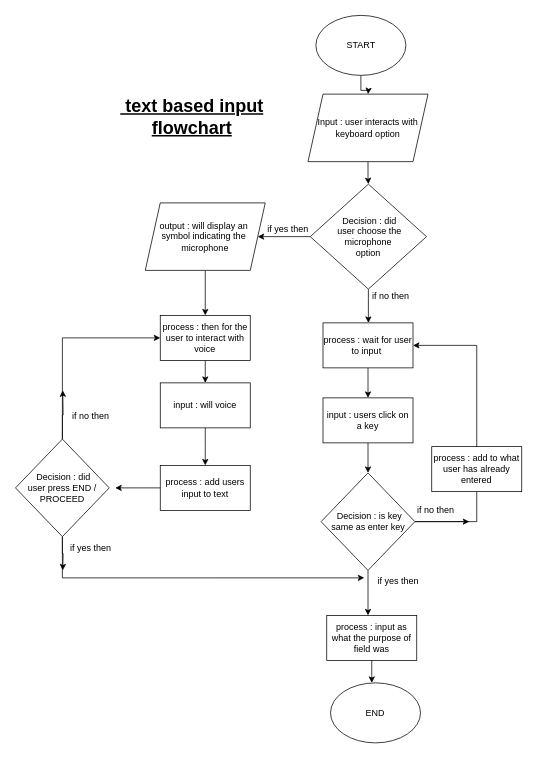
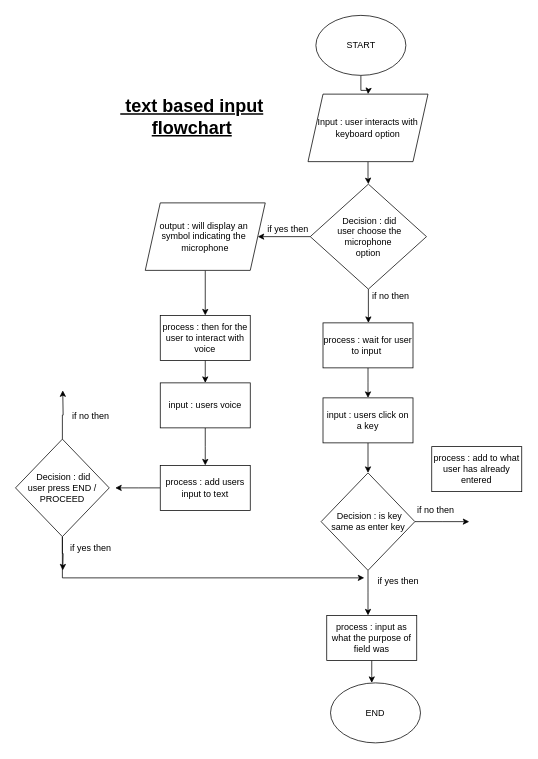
edge "Decision : did user press END / PROCEED" -> "process : then for the user to interact with voice": removed
edge "Decision : is key same as enter key" -> "process : wait for user to input": removed
node "input : will voice": label "input : will voice" -> "input : users voice"
